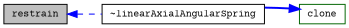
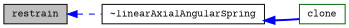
edge "~linearAxialAngularSpring" -> "clone": reversed
